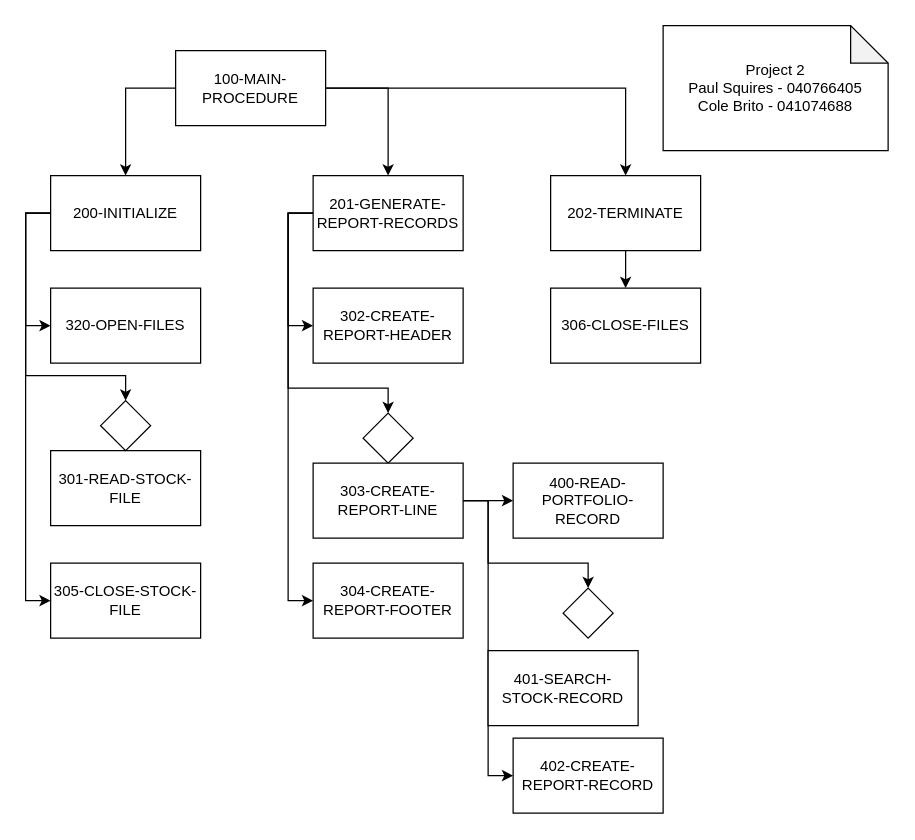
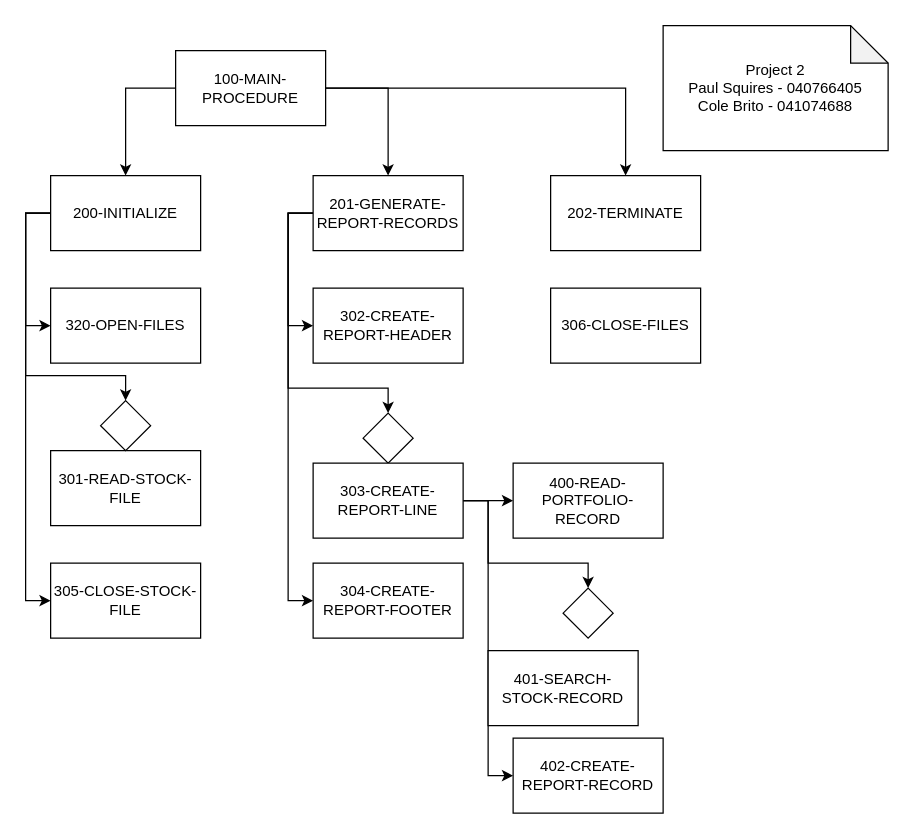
edge "202-TERMINATE" -> "306-CLOSE-FILES": removed
